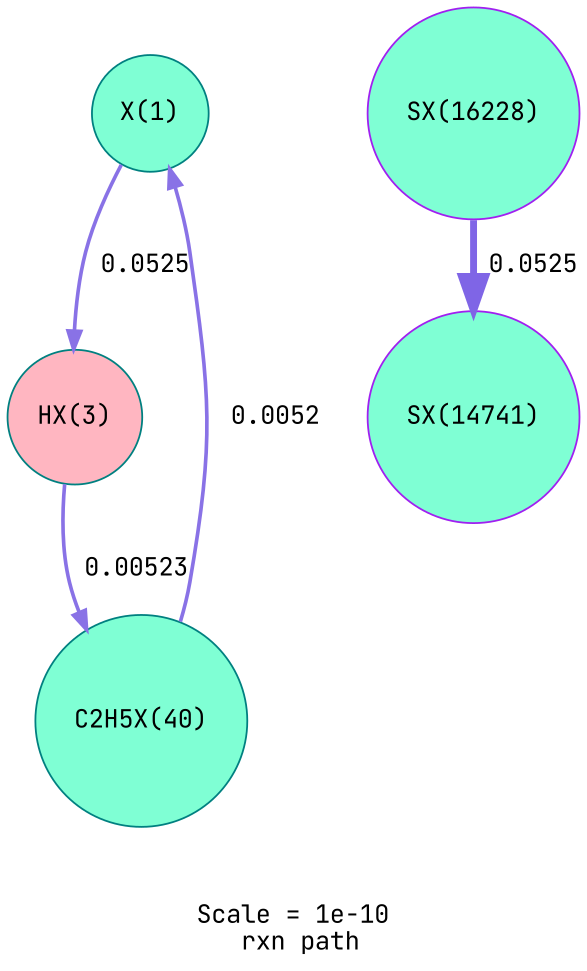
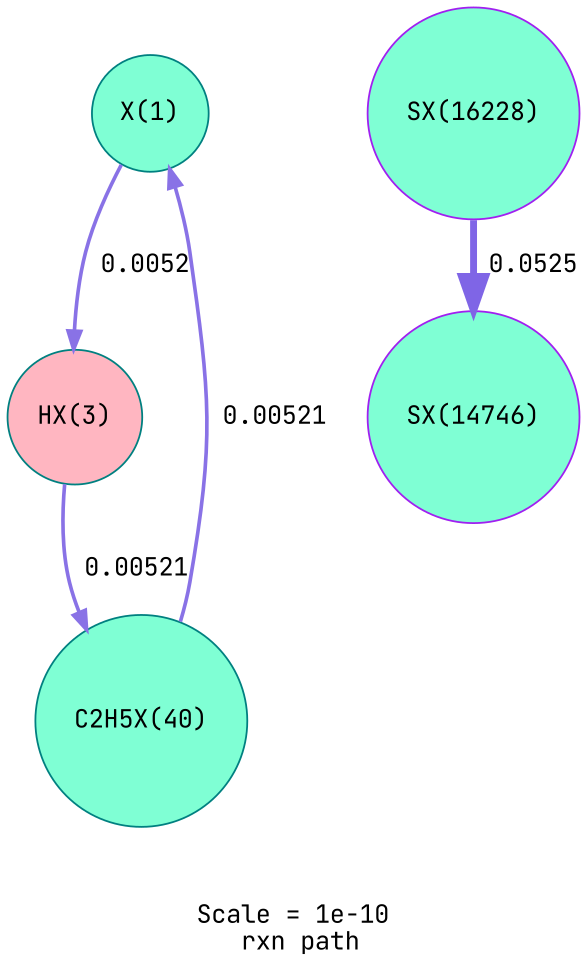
edge "X(1)" -> "HX(3)": label " 0.0525" -> " 0.0052"
edge "C2H5X(40)" -> "X(1)": label " 0.0052" -> " 0.00521"
node "SX(14741)": label "SX(14741)" -> "SX(14746)"
edge "HX(3)" -> "C2H5X(40)": label " 0.00523" -> " 0.00521"
